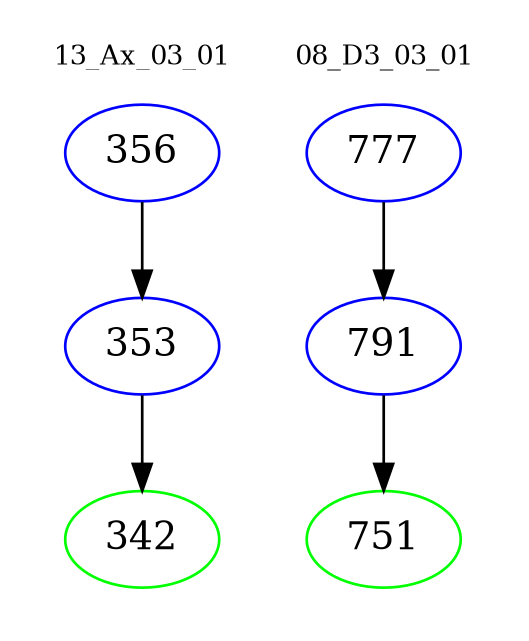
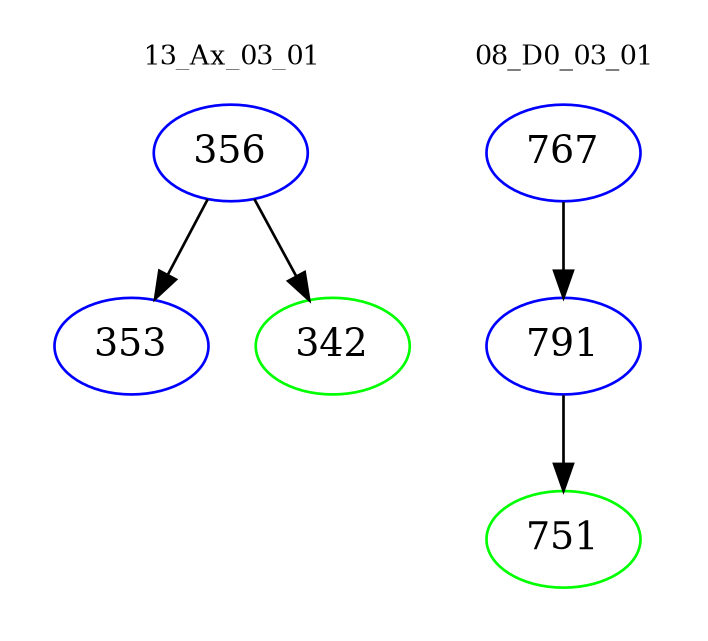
cluster "08_D3_03_01": label "08_D3_03_01" -> "08_D0_03_01"
node "777": label "777" -> "767"
edge "353" -> "342": now "356" -> "342"
